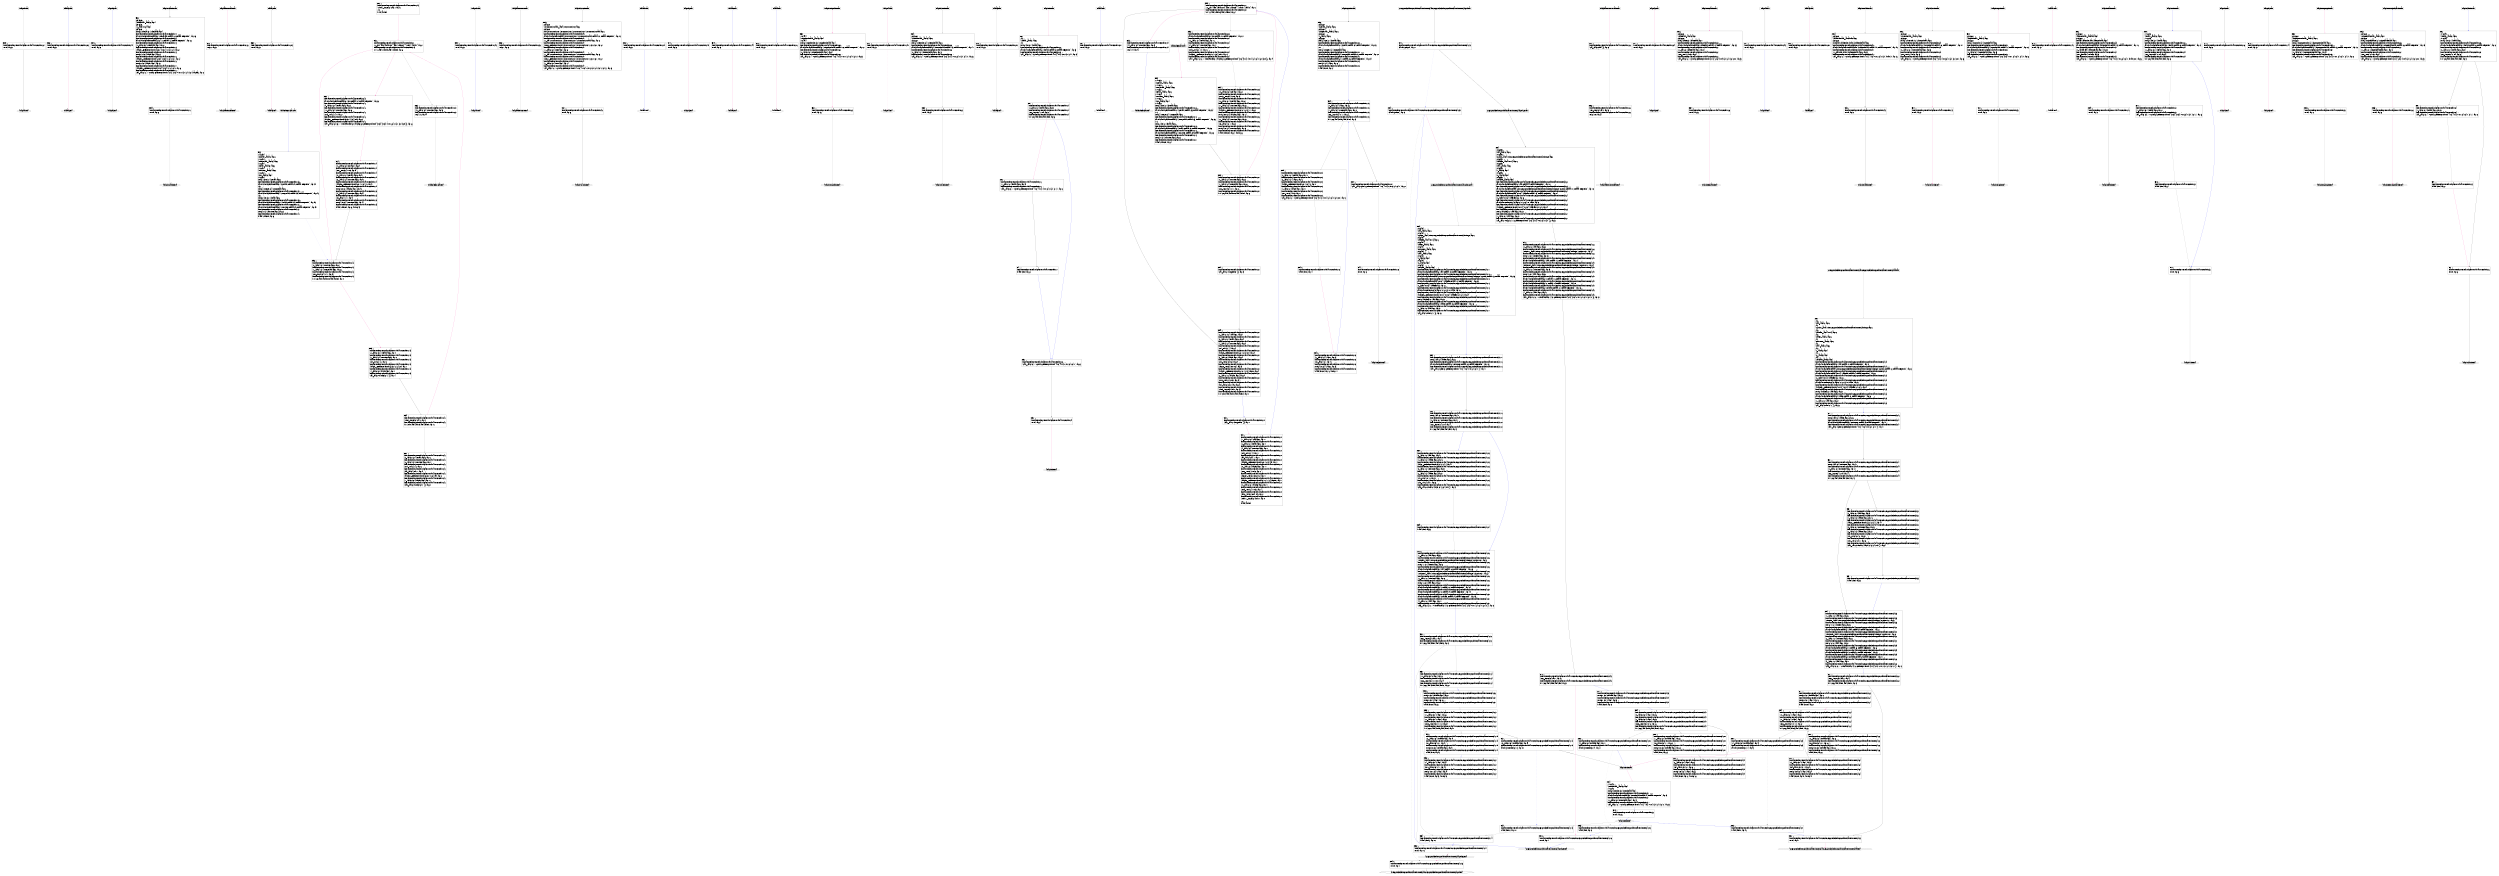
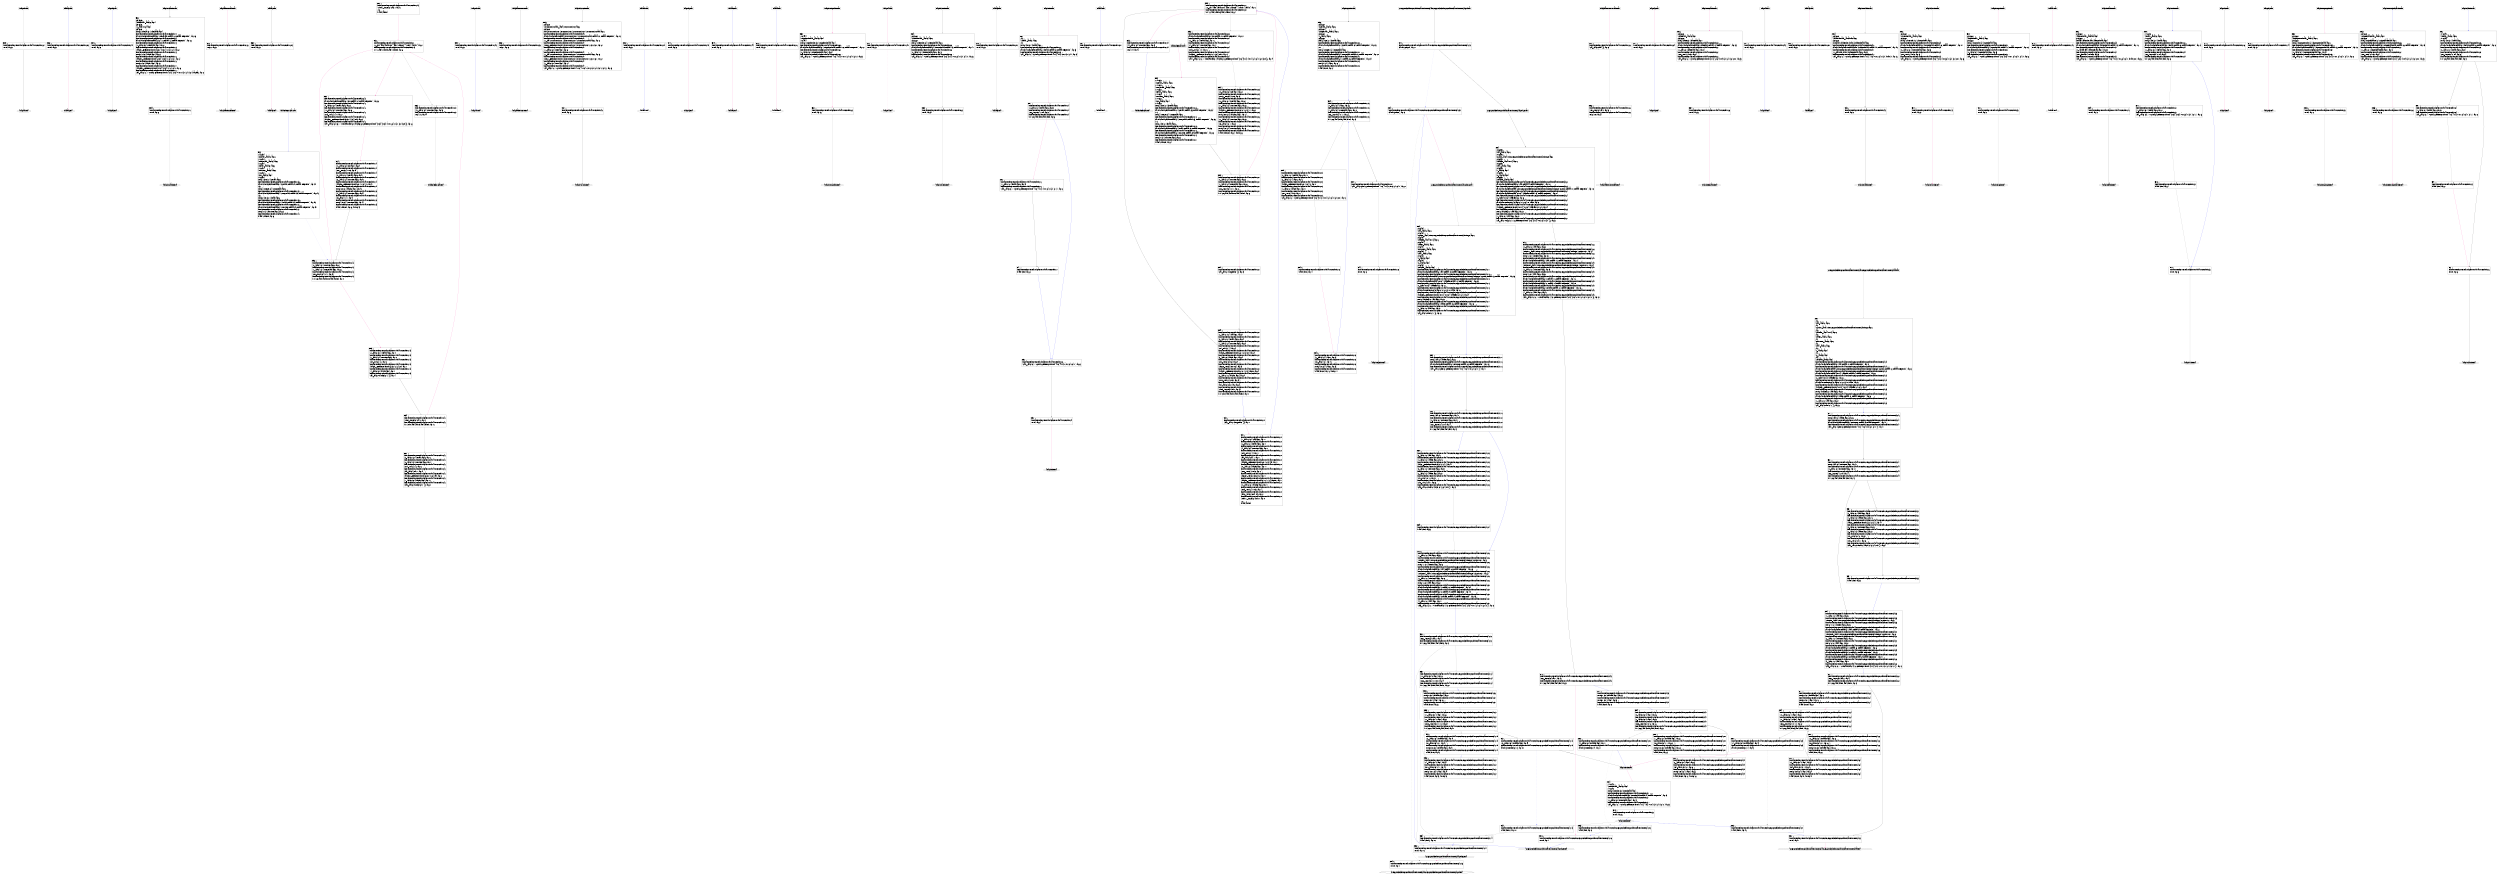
node "BB61:": text "br sub %land.end" -> "br label %land.end"
